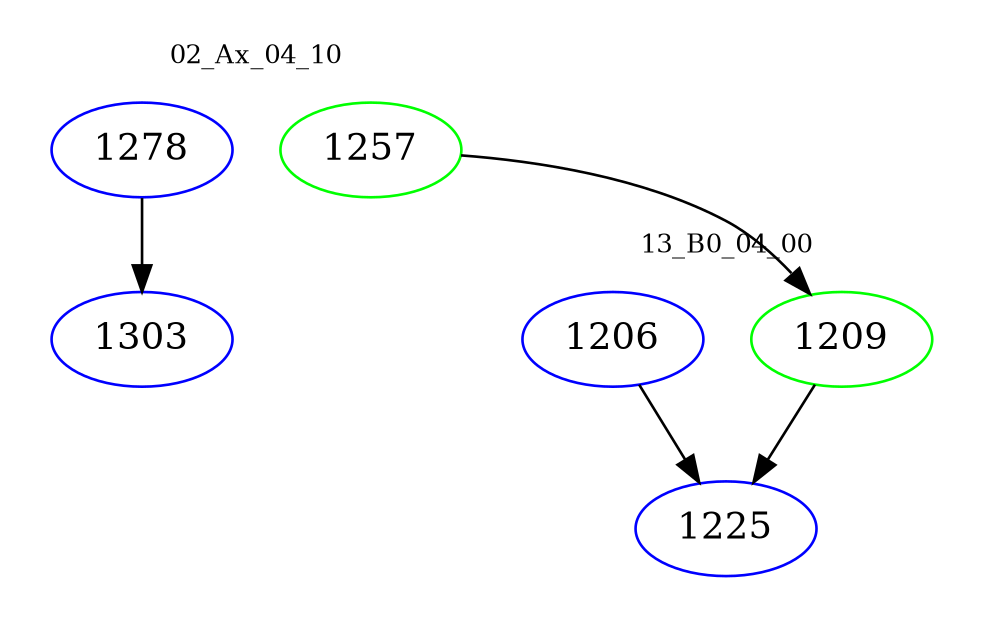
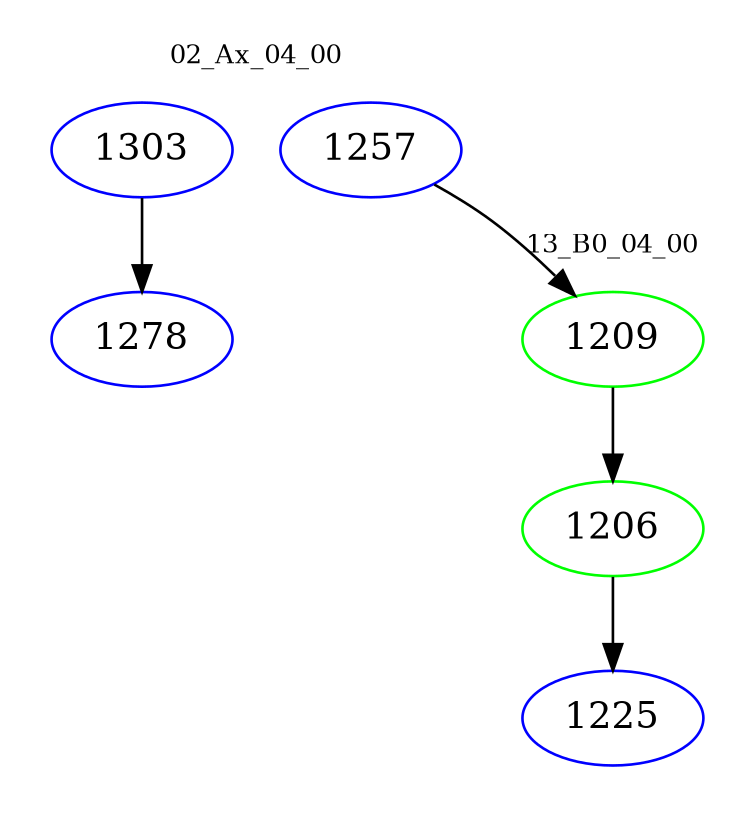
cluster "02_Ax_04_10": label "02_Ax_04_10" -> "02_Ax_04_00"
node "1257": color green -> blue
edge "1278" -> "1303": reversed
node "1206": color blue -> green
edge "1209" -> "1225": now "1209" -> "1206"
